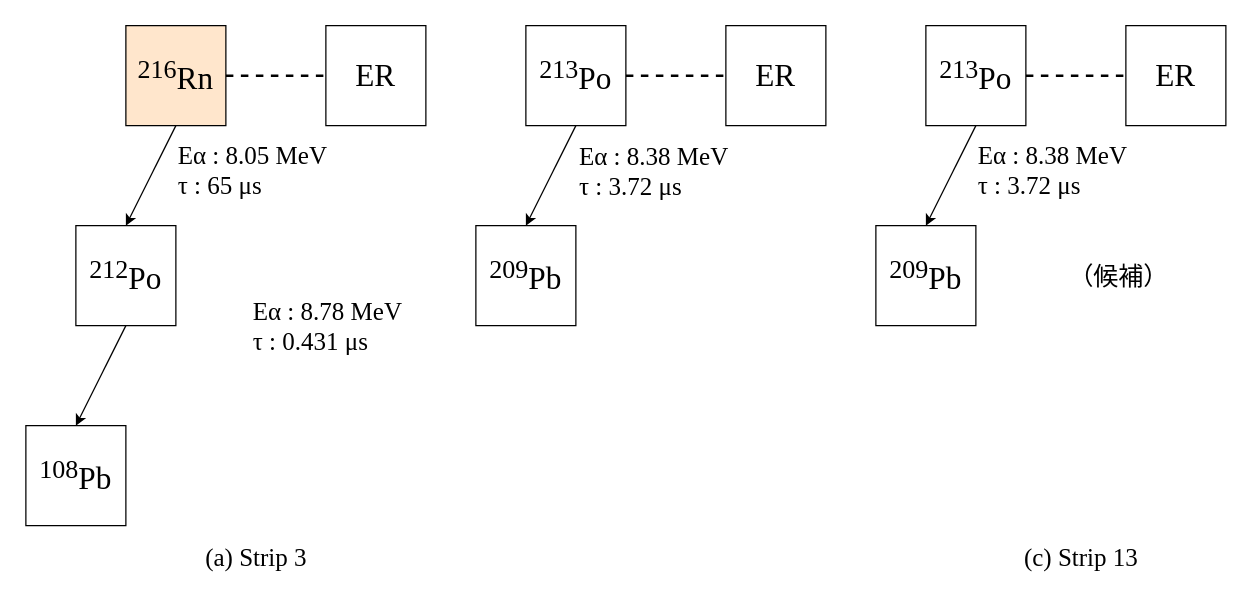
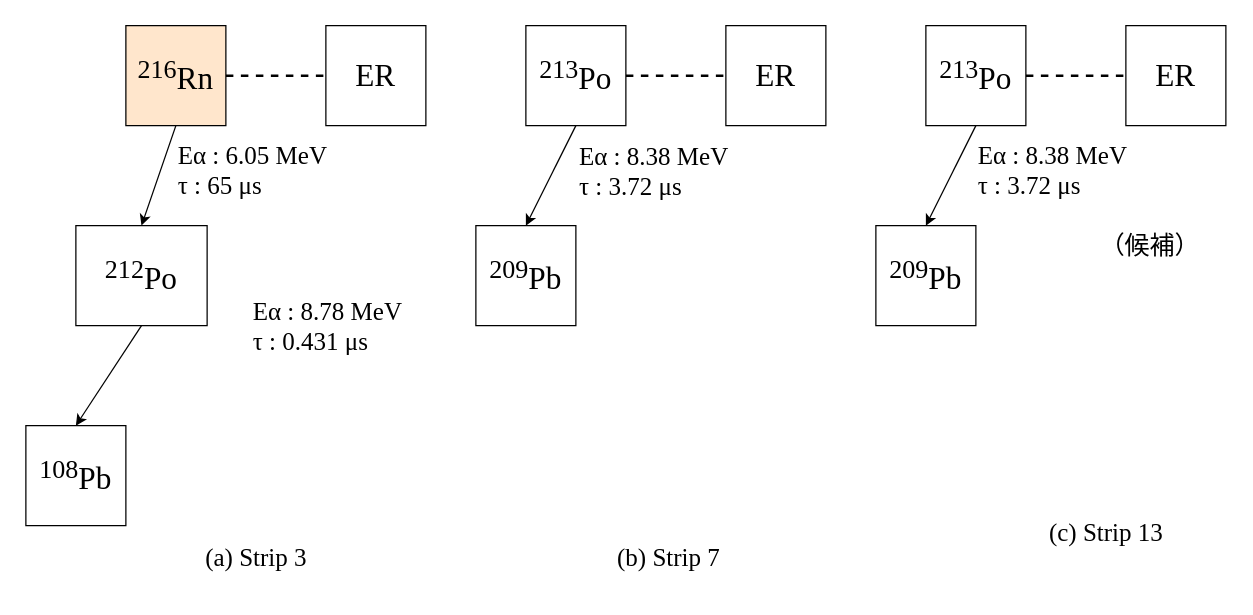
node "Eα : 8.05 MeV τ : 65 μs": label "Eα : 8.05 MeV τ : 65 μs" -> "Eα : 6.05 MeV τ : 65 μs"
node "212Po": size 100x100 -> 131x100
node "（候補）": moved (1119, 276) -> (1150, 244)
node "(b) Strip 7": added
node "(c) Strip 13": moved (1081, 557) -> (1106, 532)
